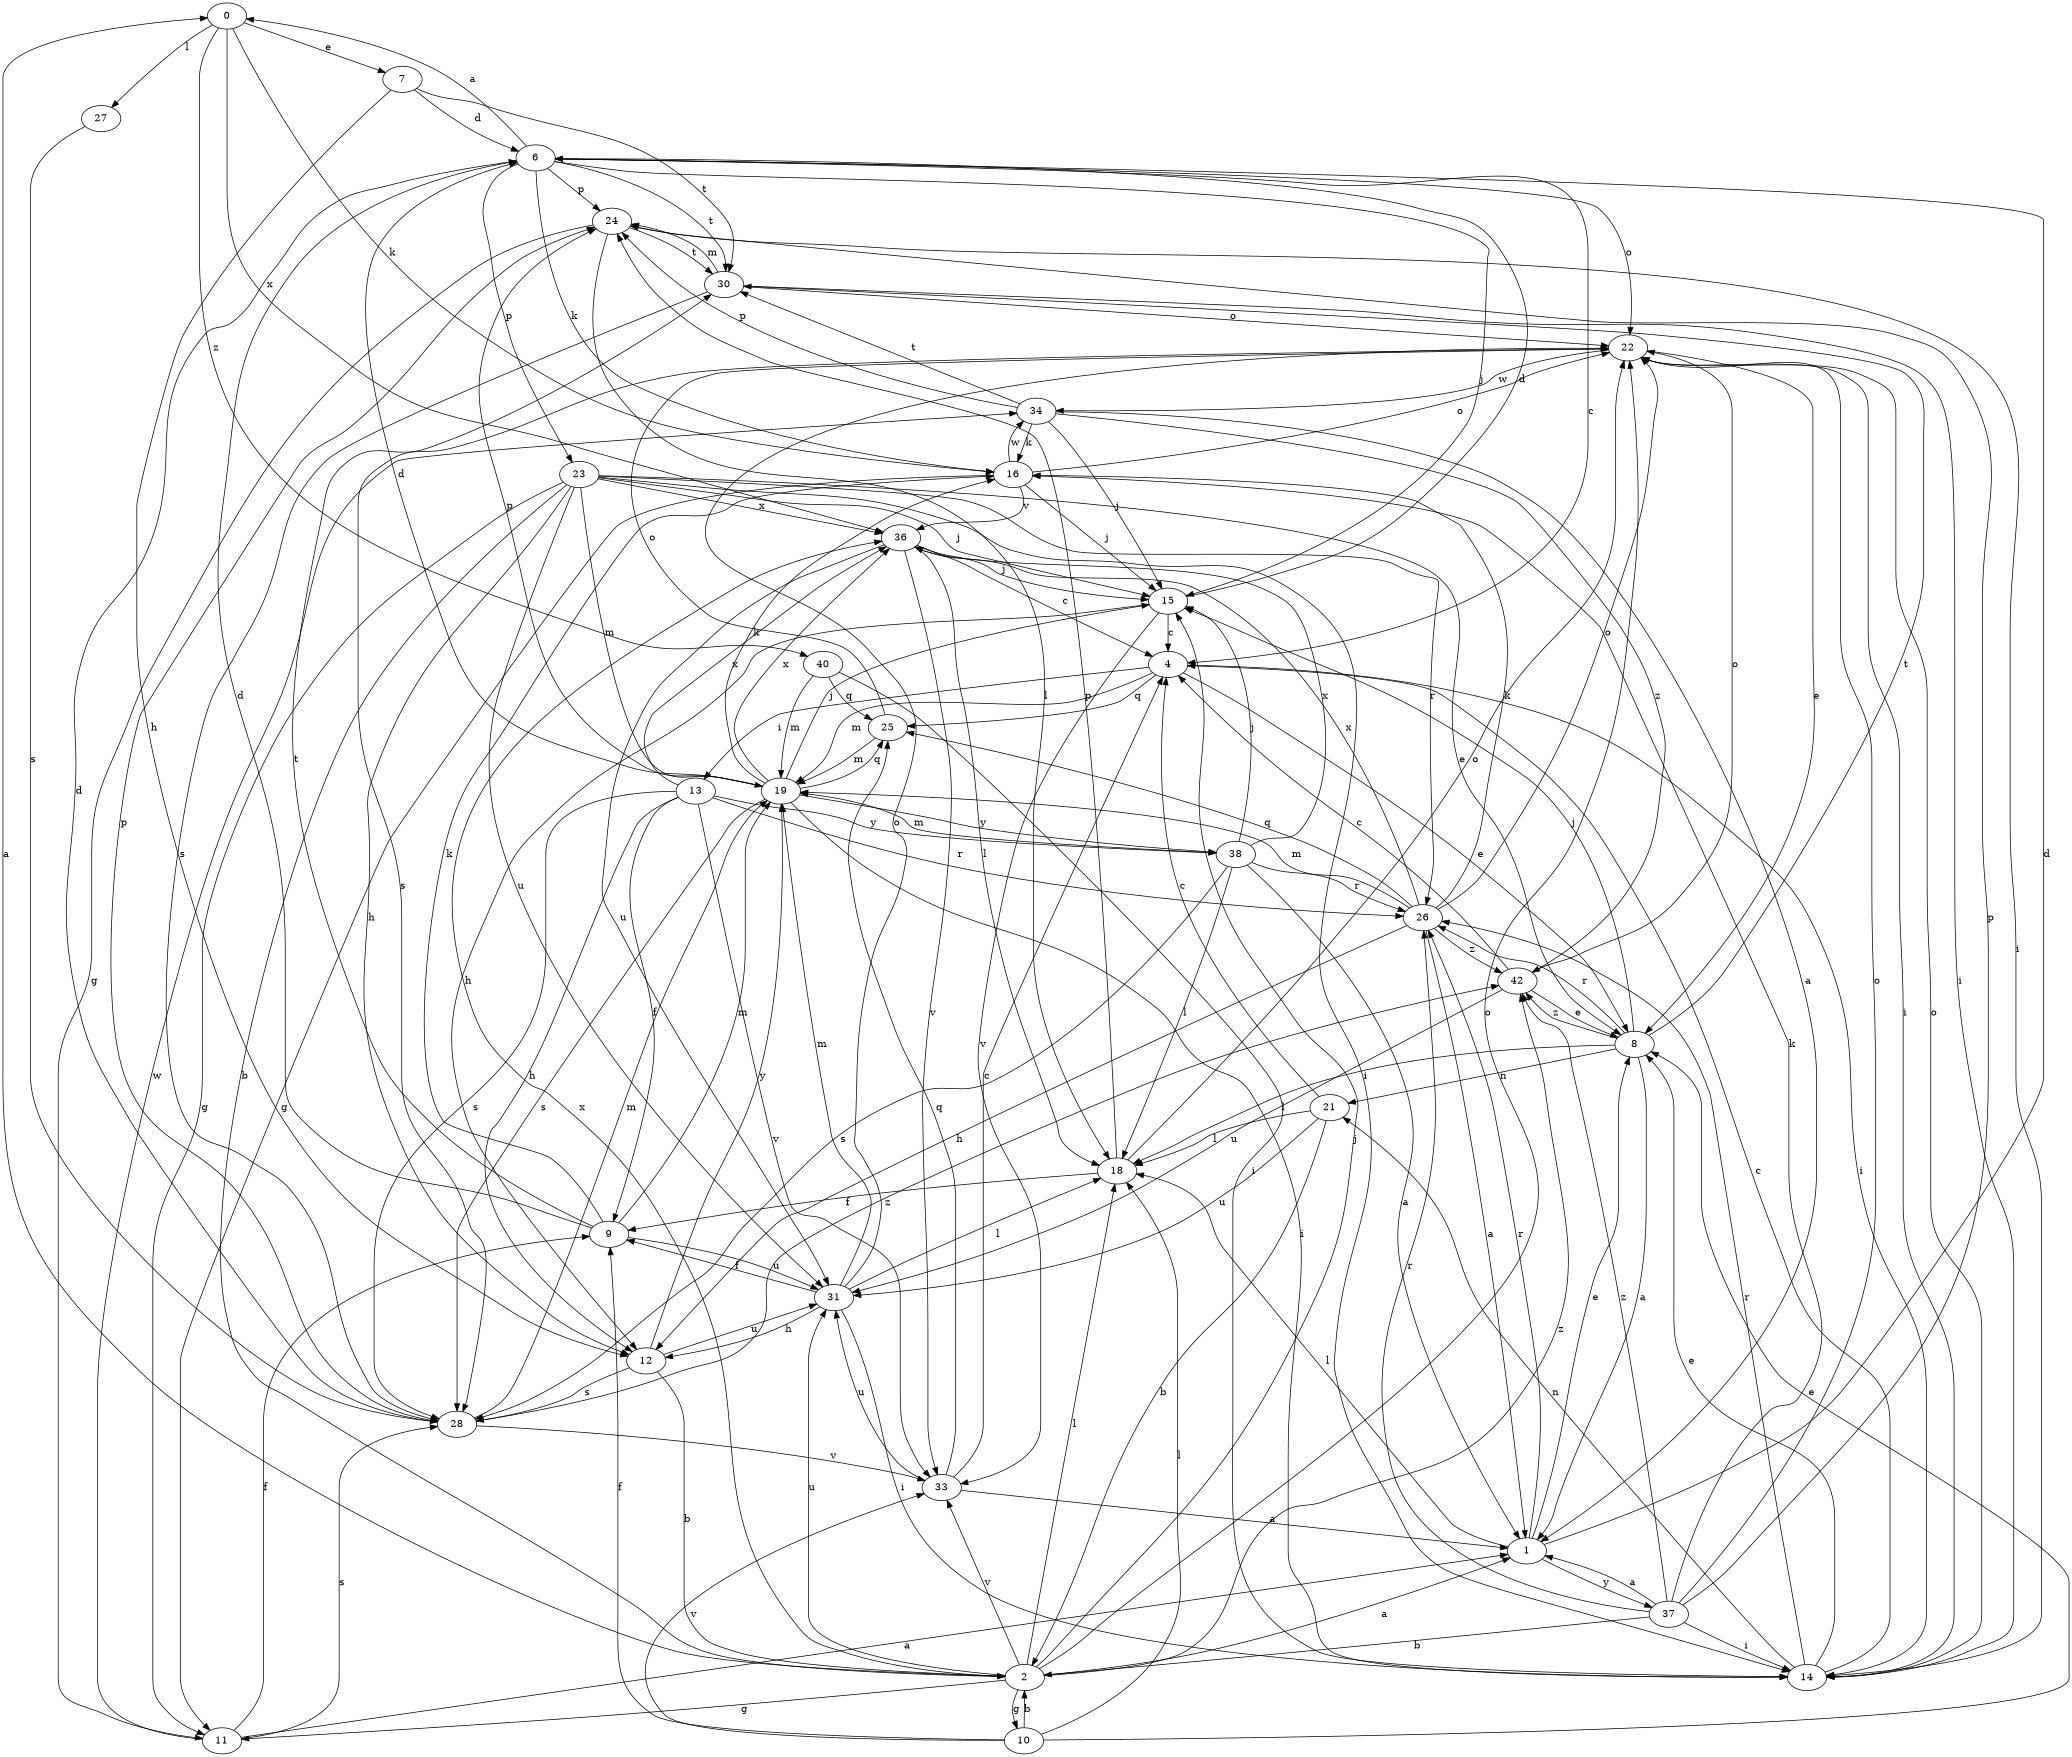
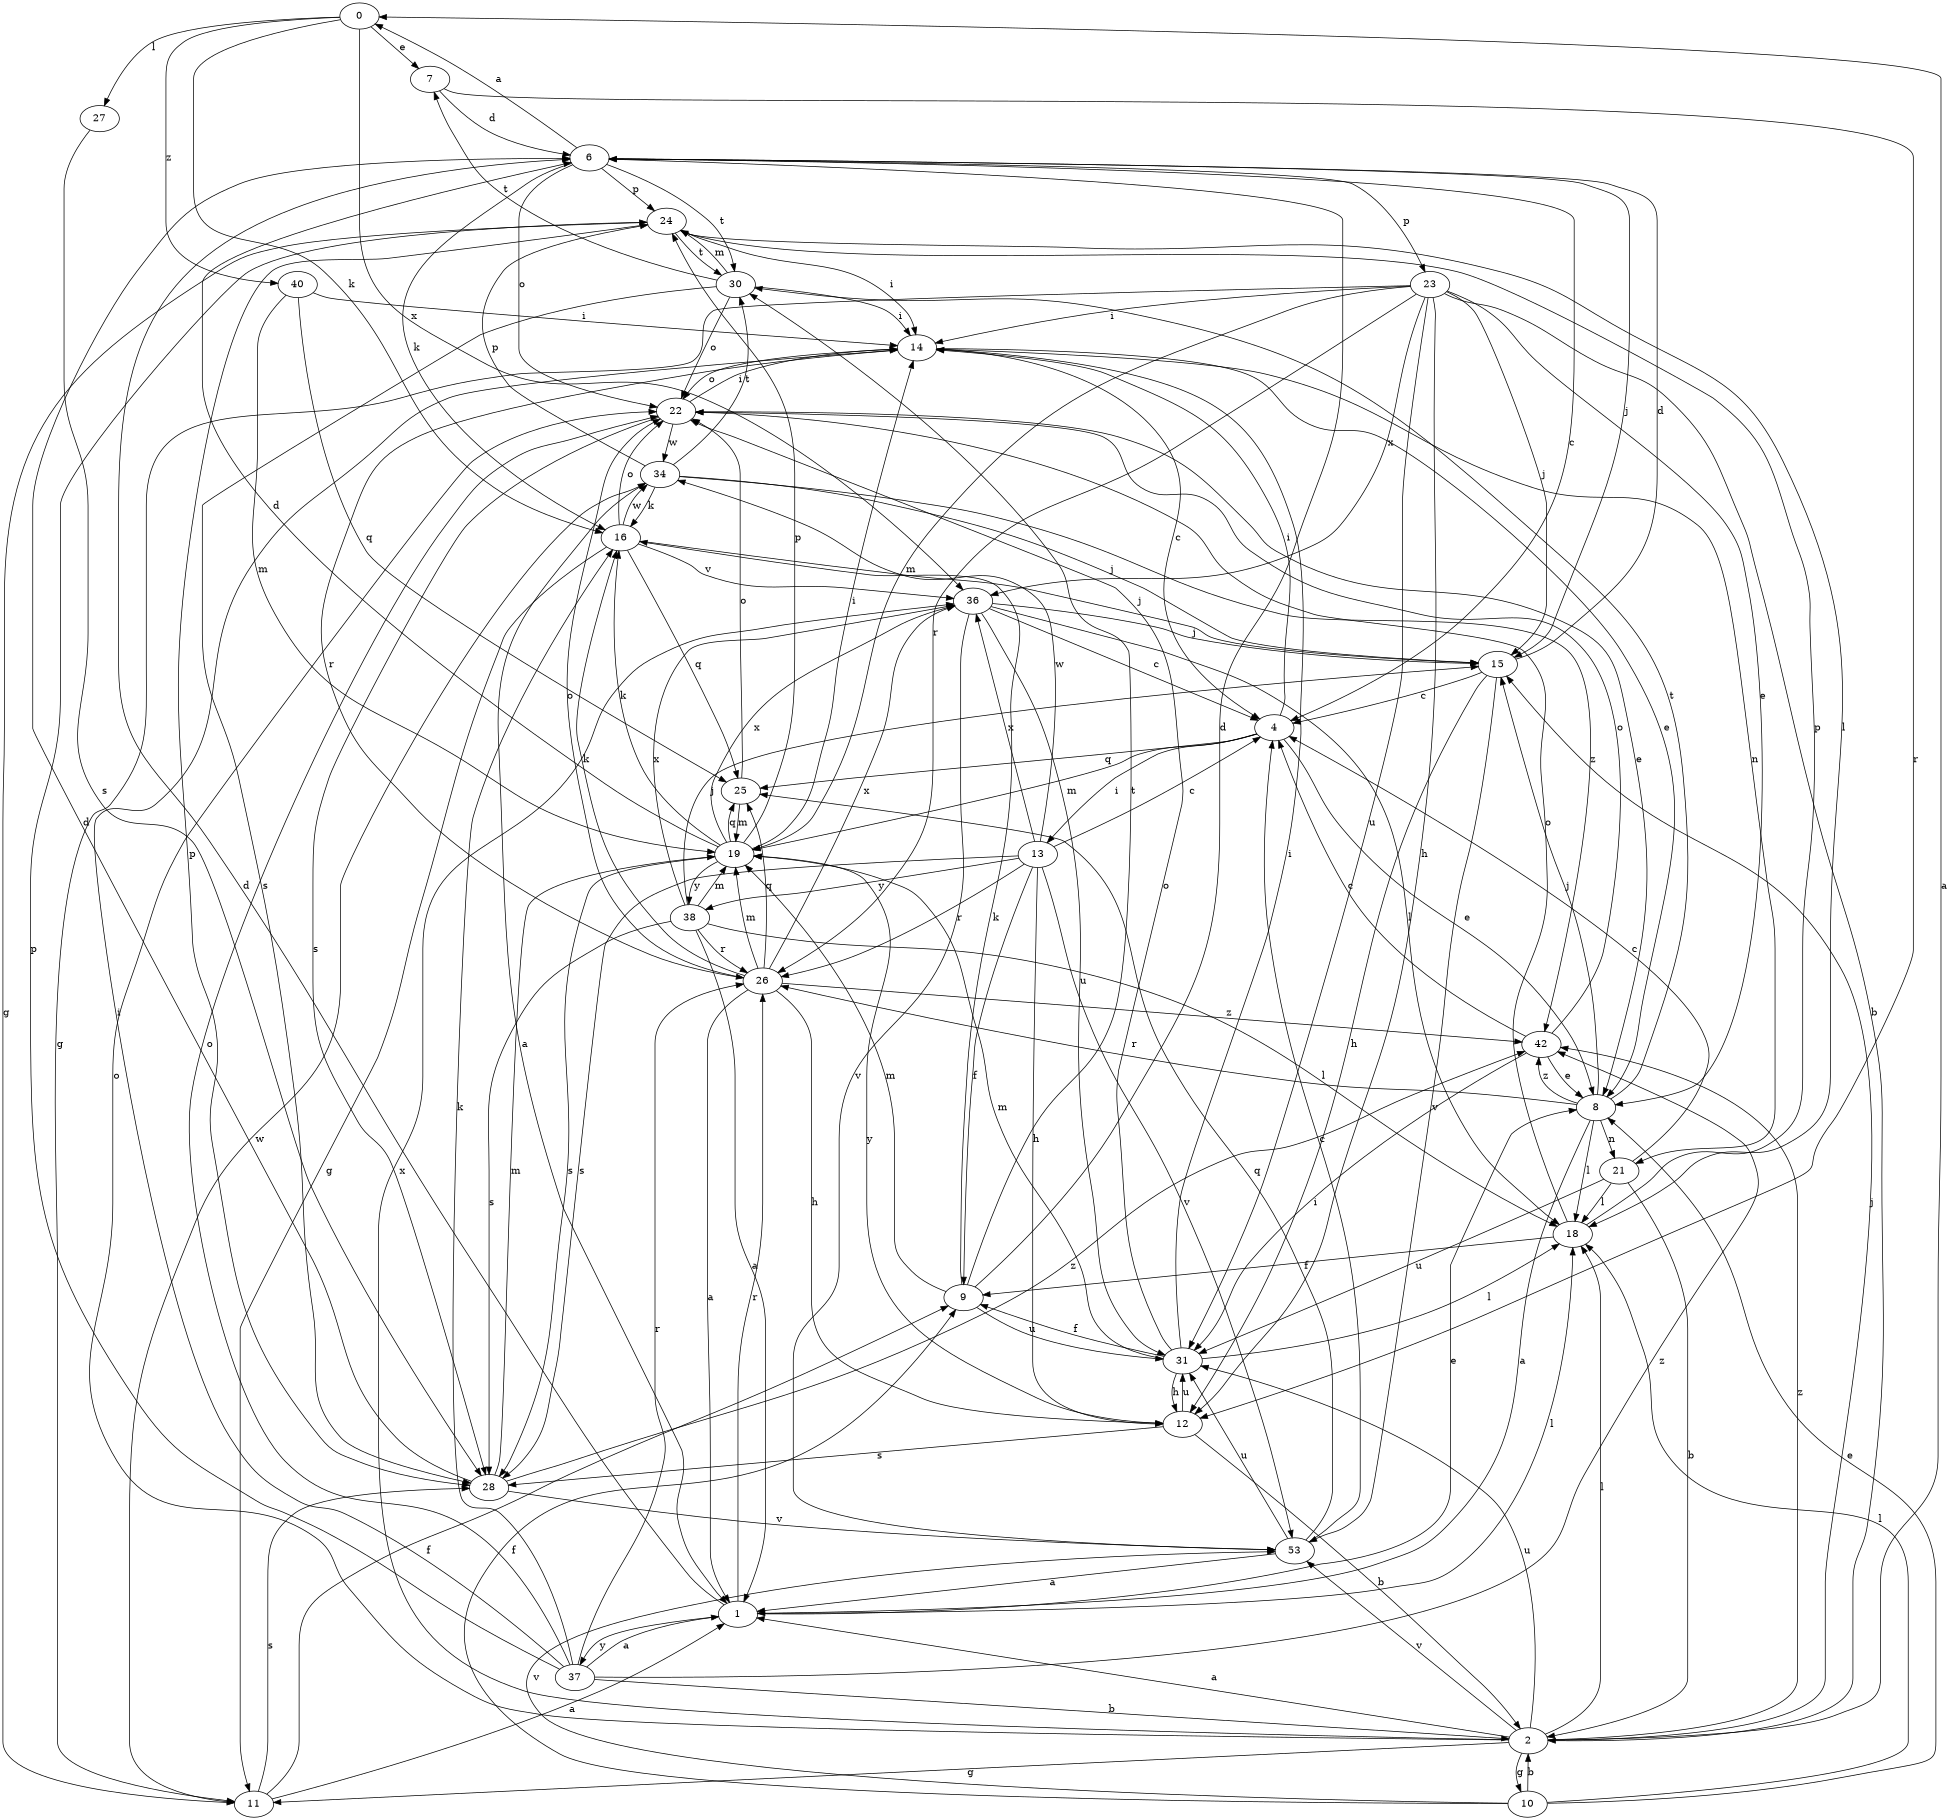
edge "7" -> "30": reversed
edge "13" -> "34": added, label "w"
edge "19" -> "15": removed, label "j"
edge "16" -> "25": added, label "q"
edge "7" -> "12": label "h" -> "r"
edge "13" -> "4": added, label "c"
edge "28" -> "24": reversed
edge "42" -> "31": label "u" -> "i"
node "33": label "33" -> "53"
